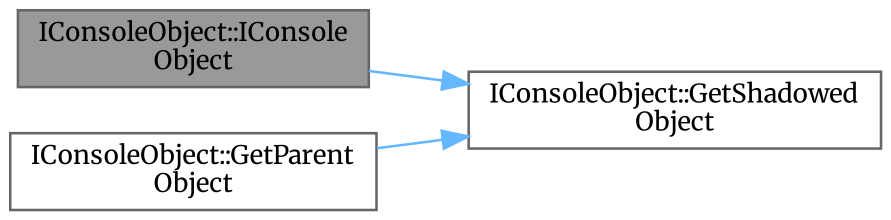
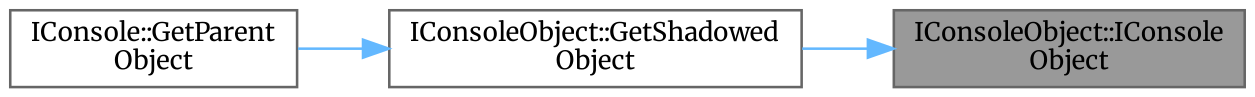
edge "IConsoleObject::IConsole Object" -> "IConsoleObject::GetShadowed Object": reversed
node "IConsoleObject::GetParent Object": label "IConsoleObject::GetParent Object" -> "IConsole::GetParent Object"
